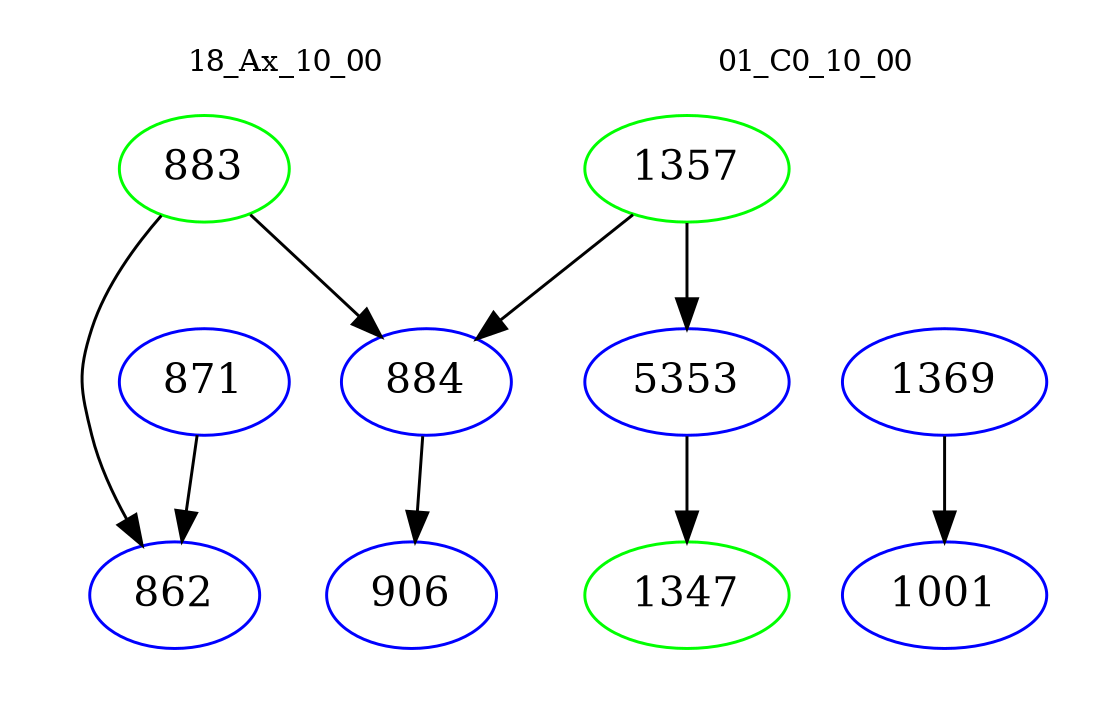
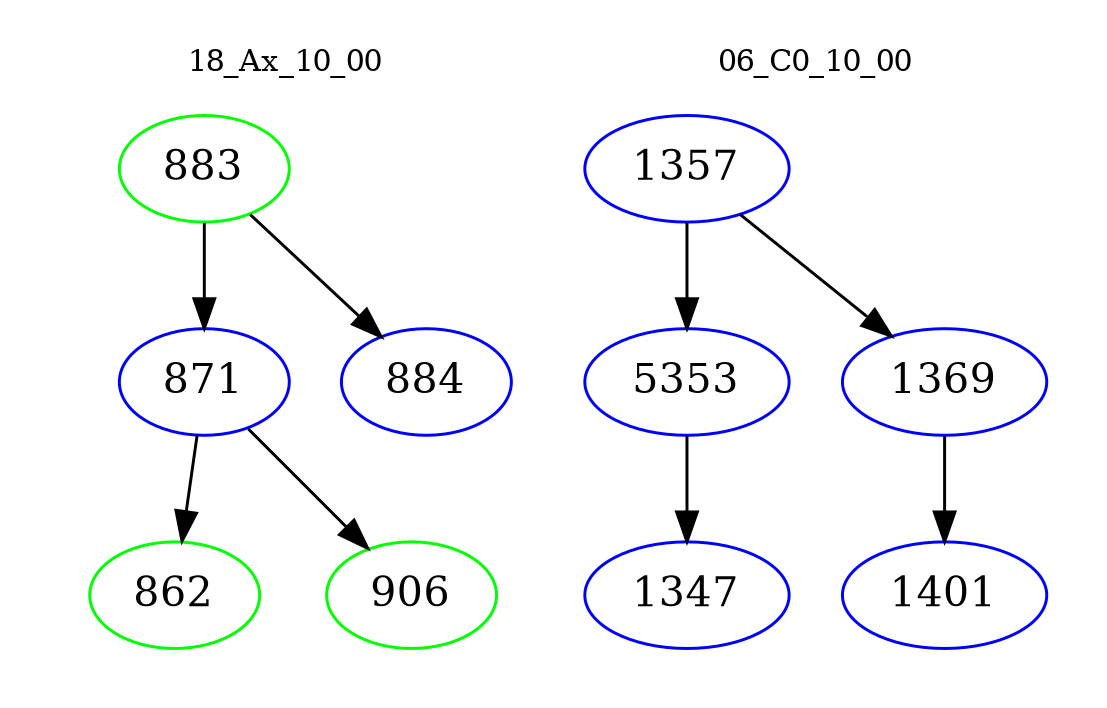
cluster "01_C0_10_00": label "01_C0_10_00" -> "06_C0_10_00"
node "1357": color green -> blue
edge "1357" -> "884": now "1357" -> "1369"
edge "883" -> "862": now "883" -> "871"
edge "884" -> "906": now "871" -> "906"
node "862": color blue -> green
node "906": color blue -> green
node "1347": color green -> blue
node "1001": label "1001" -> "1401"
